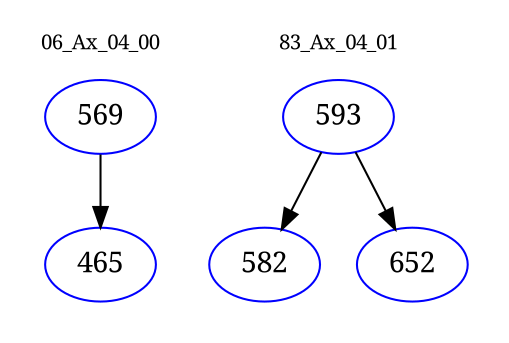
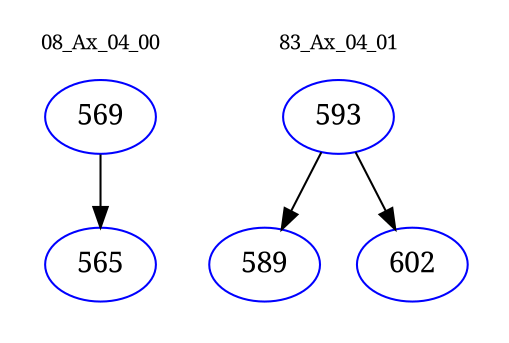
cluster "06_Ax_04_00": label "06_Ax_04_00" -> "08_Ax_04_00"
node "465": label "465" -> "565"
node "582": label "582" -> "589"
node "652": label "652" -> "602"
